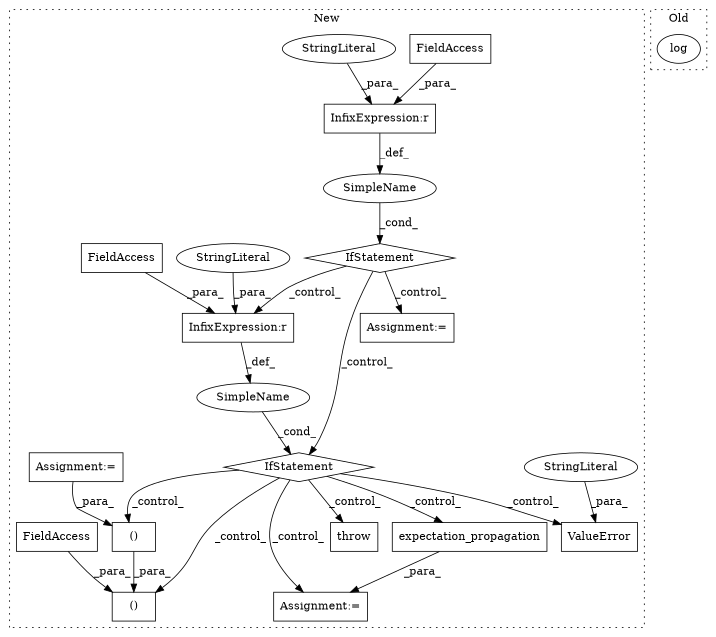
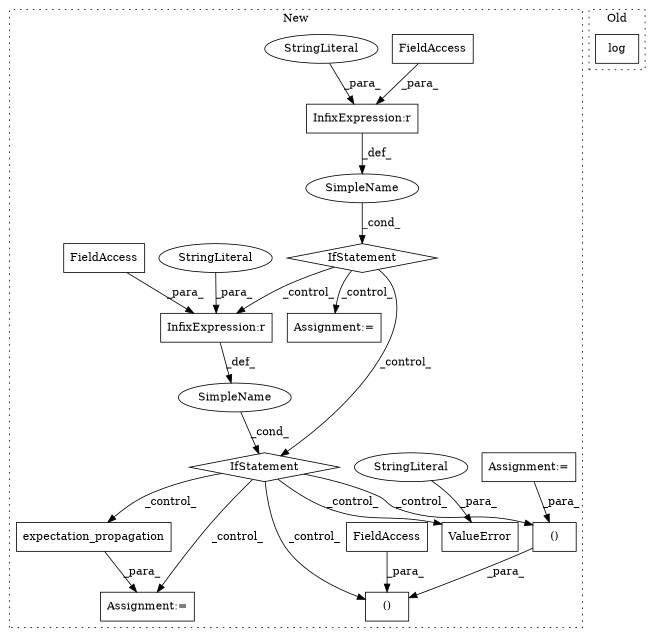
node "log": shape ellipse -> box
node "throw": removed
